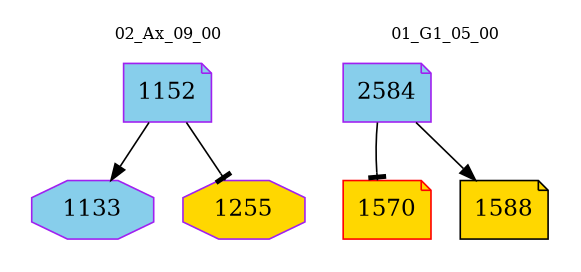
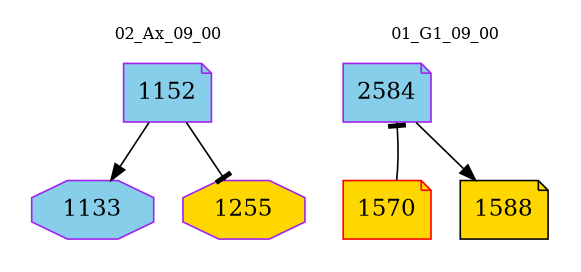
cluster "01_G1_05_00": label "01_G1_05_00" -> "01_G1_09_00"
edge "2584" -> "1570": reversed
